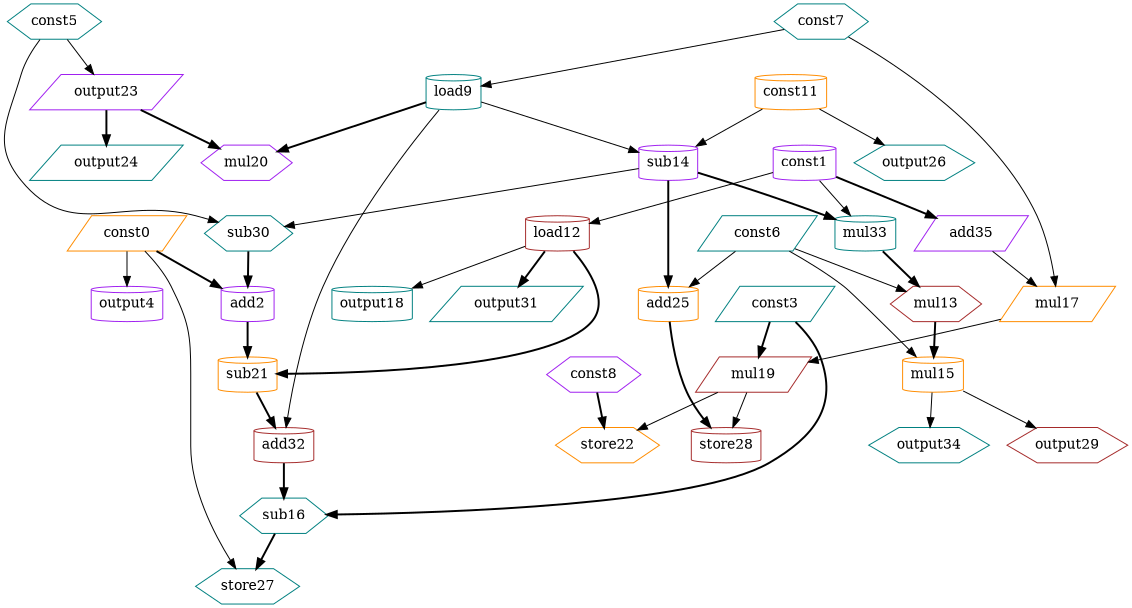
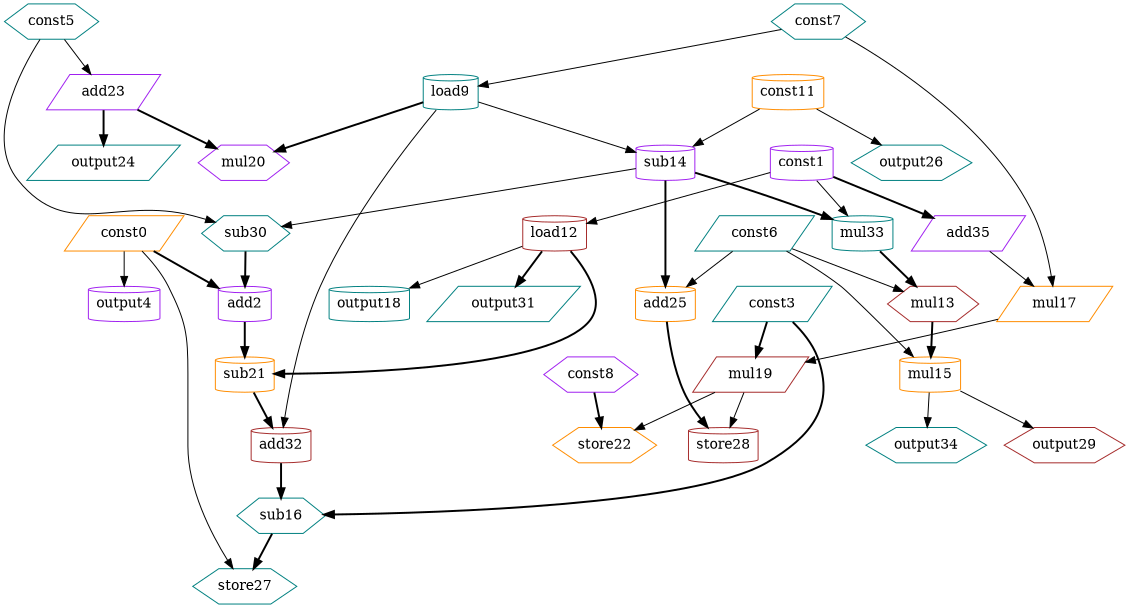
node "output23": label "output23" -> "add23"
